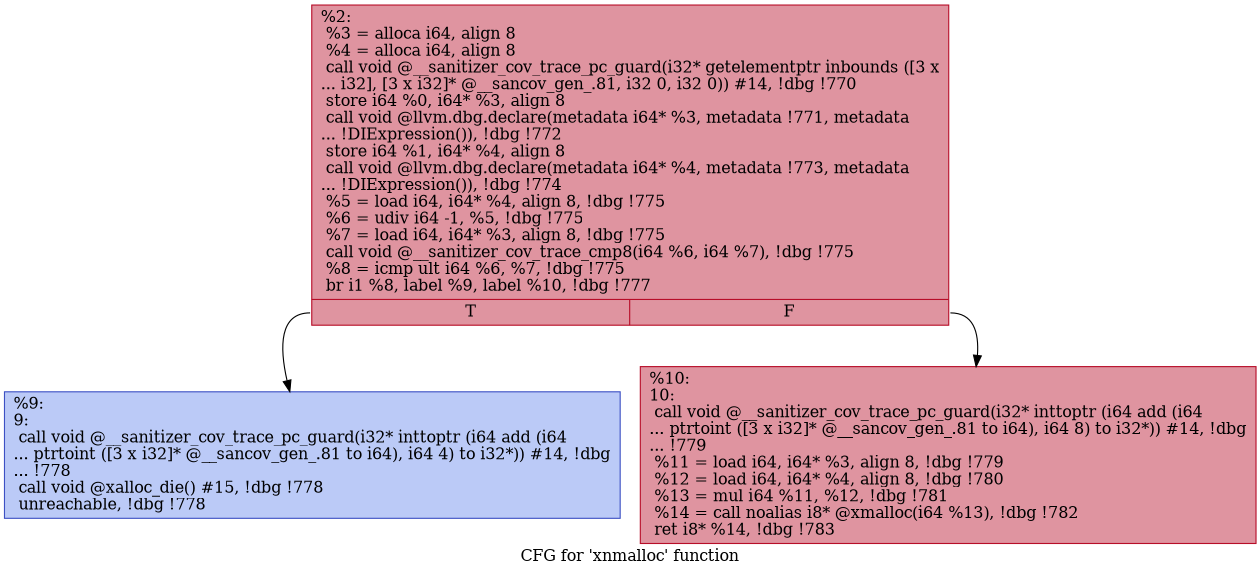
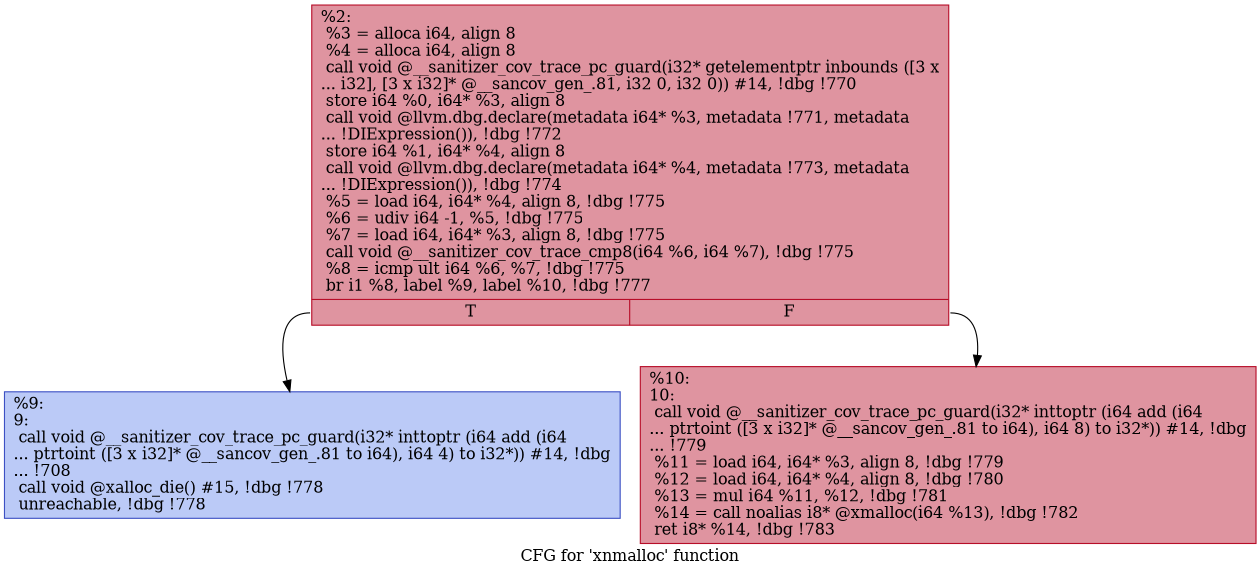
node "%9:": text "... !778" -> "... !708"
